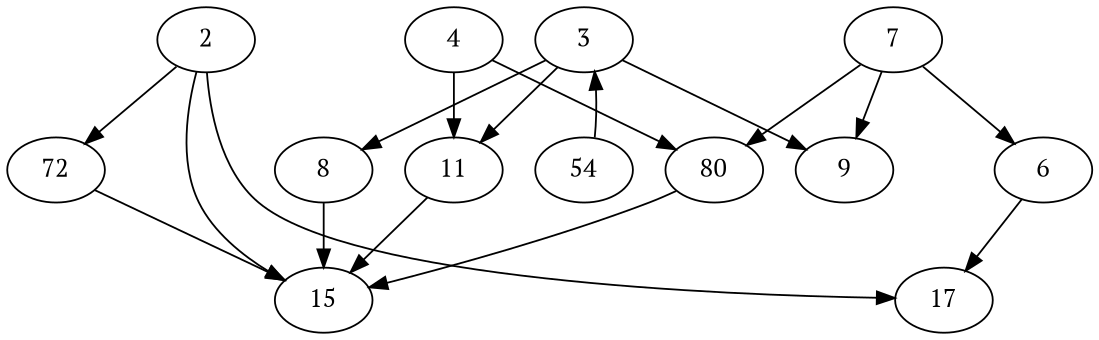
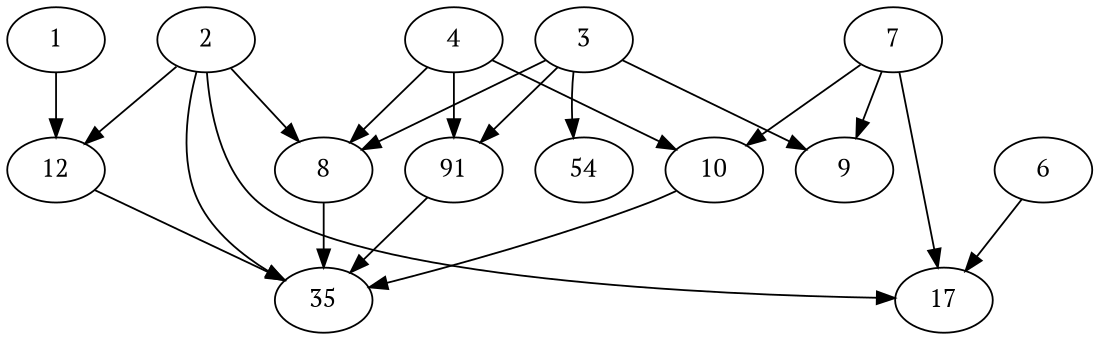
node "1": added
edge "2" -> "8": added
edge "4" -> "8": added
edge "7" -> "6": now "7" -> "17"
edge "54" -> "3": reversed
node "72": label "72" -> "12"
node "11": label "11" -> "91"
node "80": label "80" -> "10"
node "15": label "15" -> "35"
